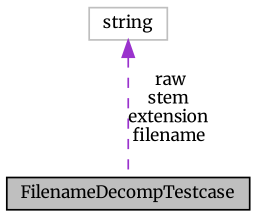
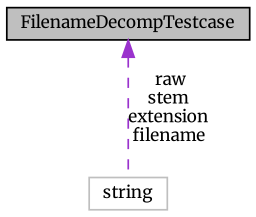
edge "FilenameDecompTestcase" -> "string": reversed
